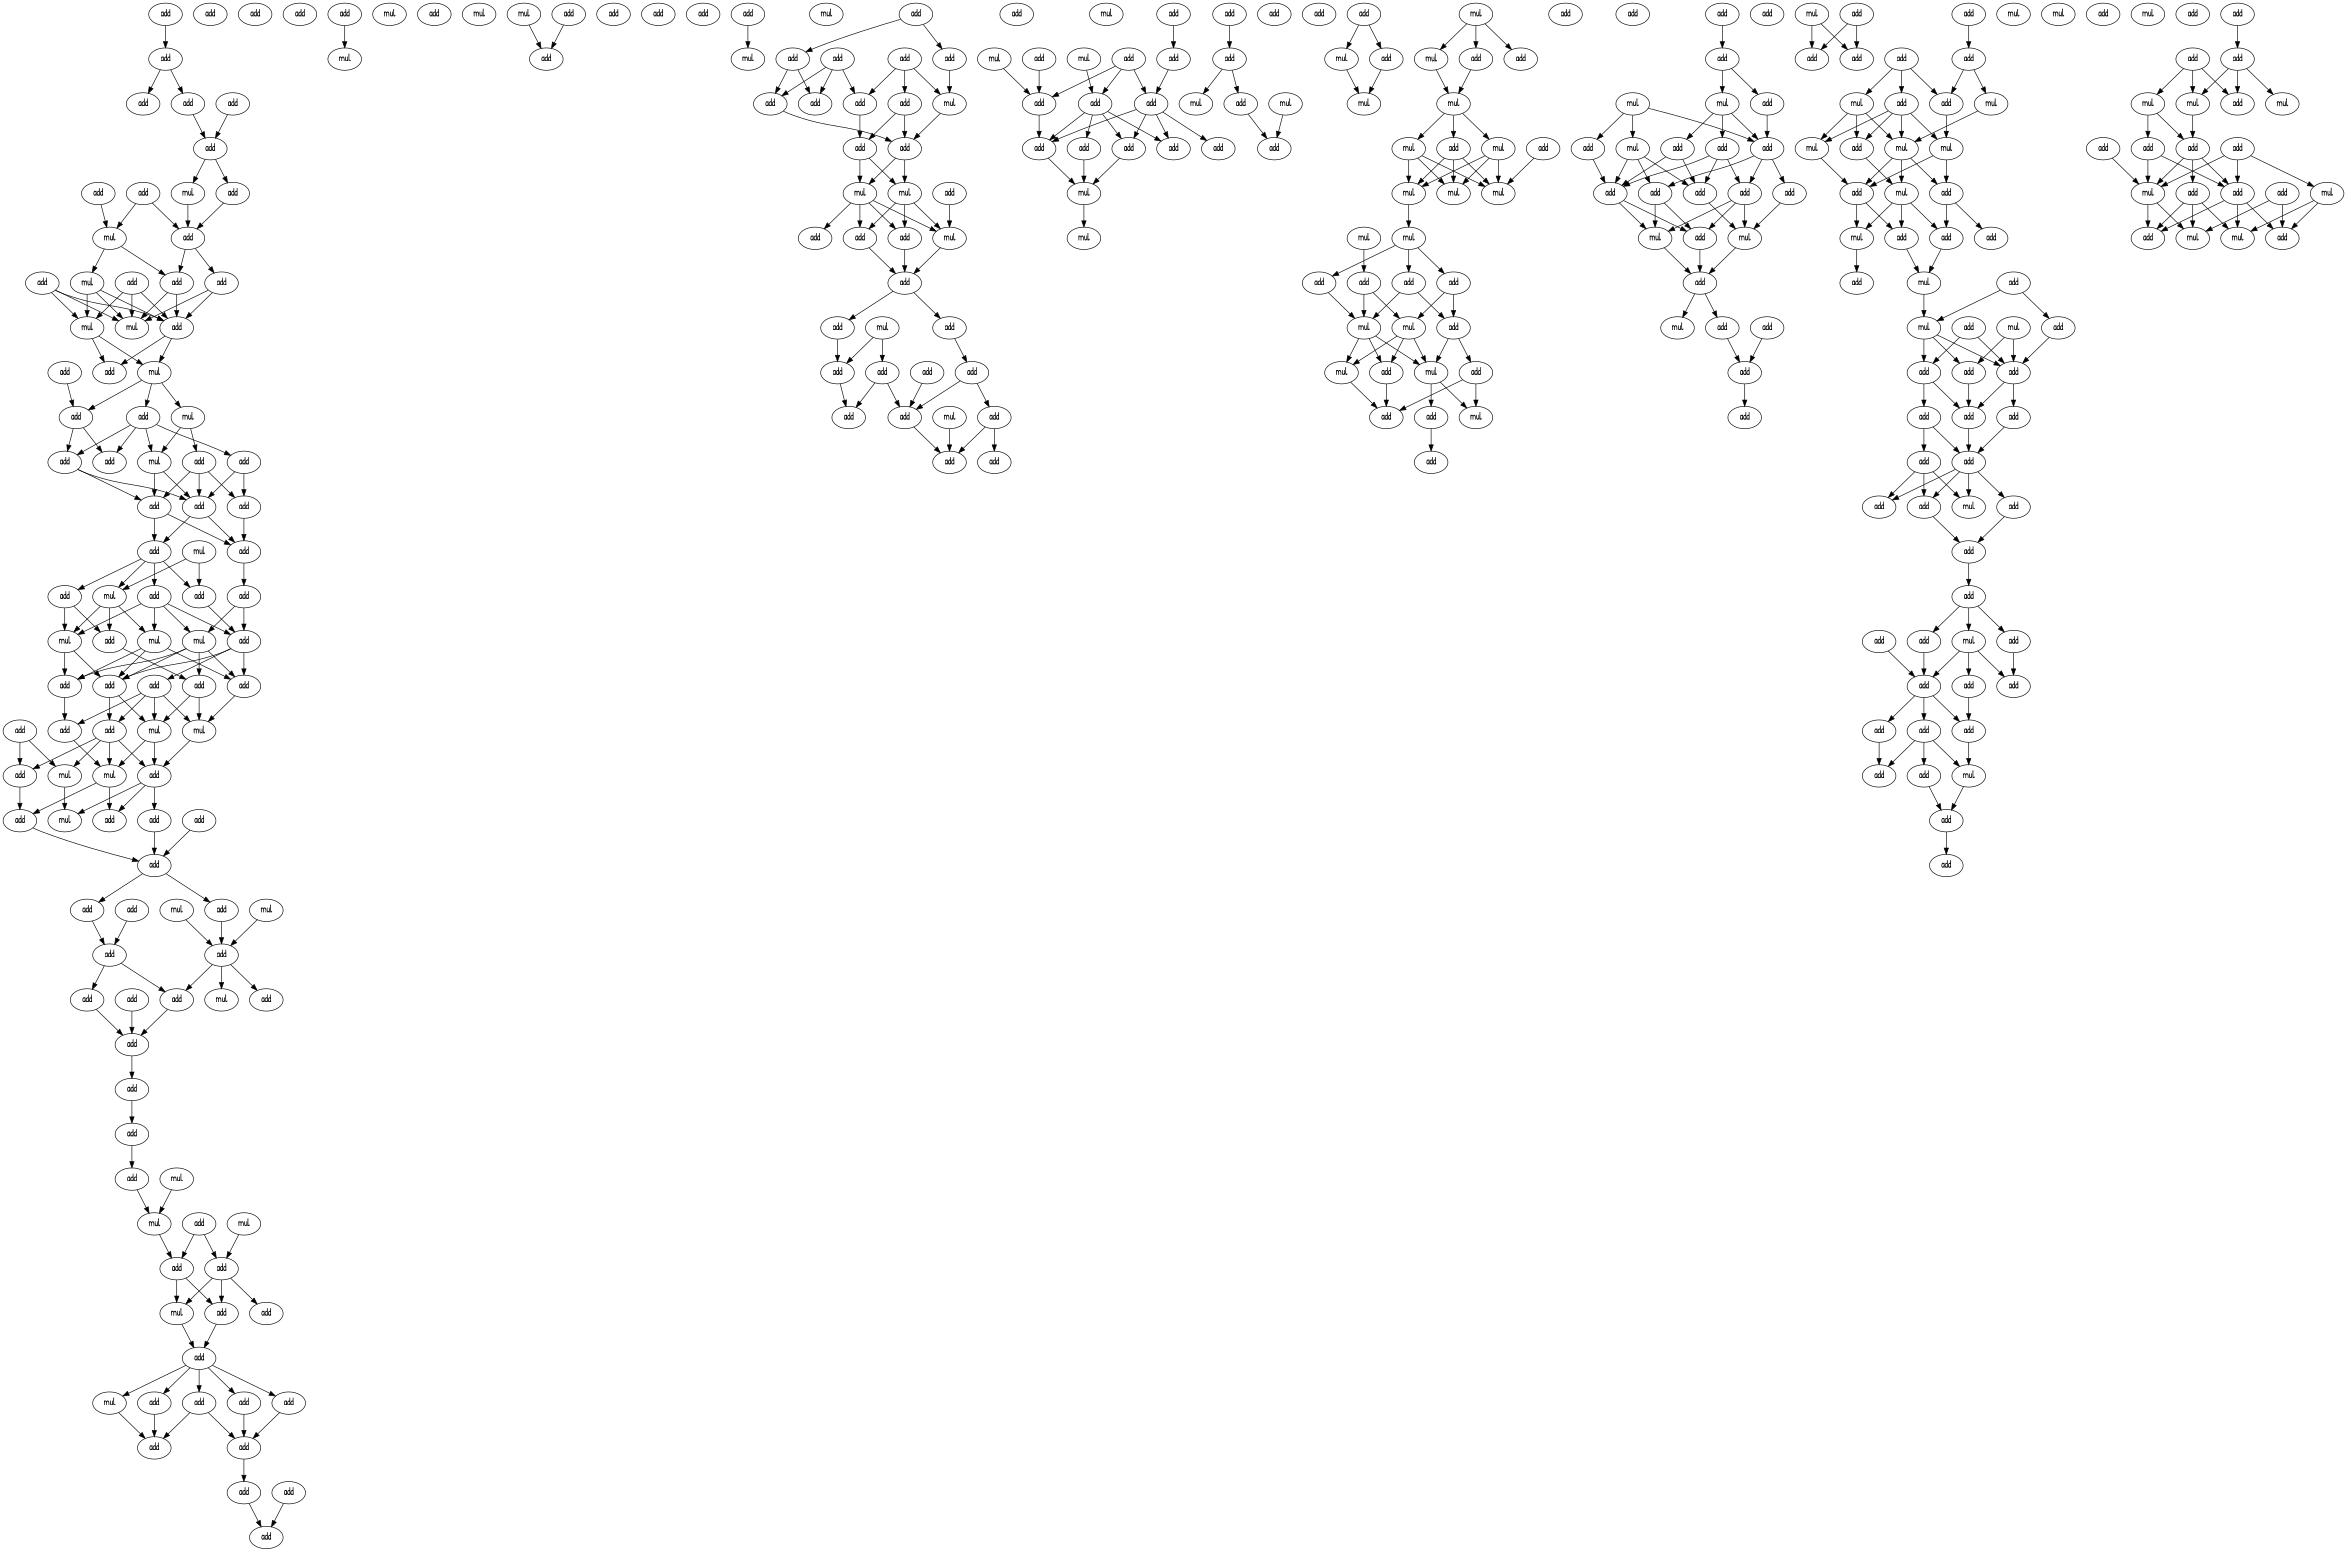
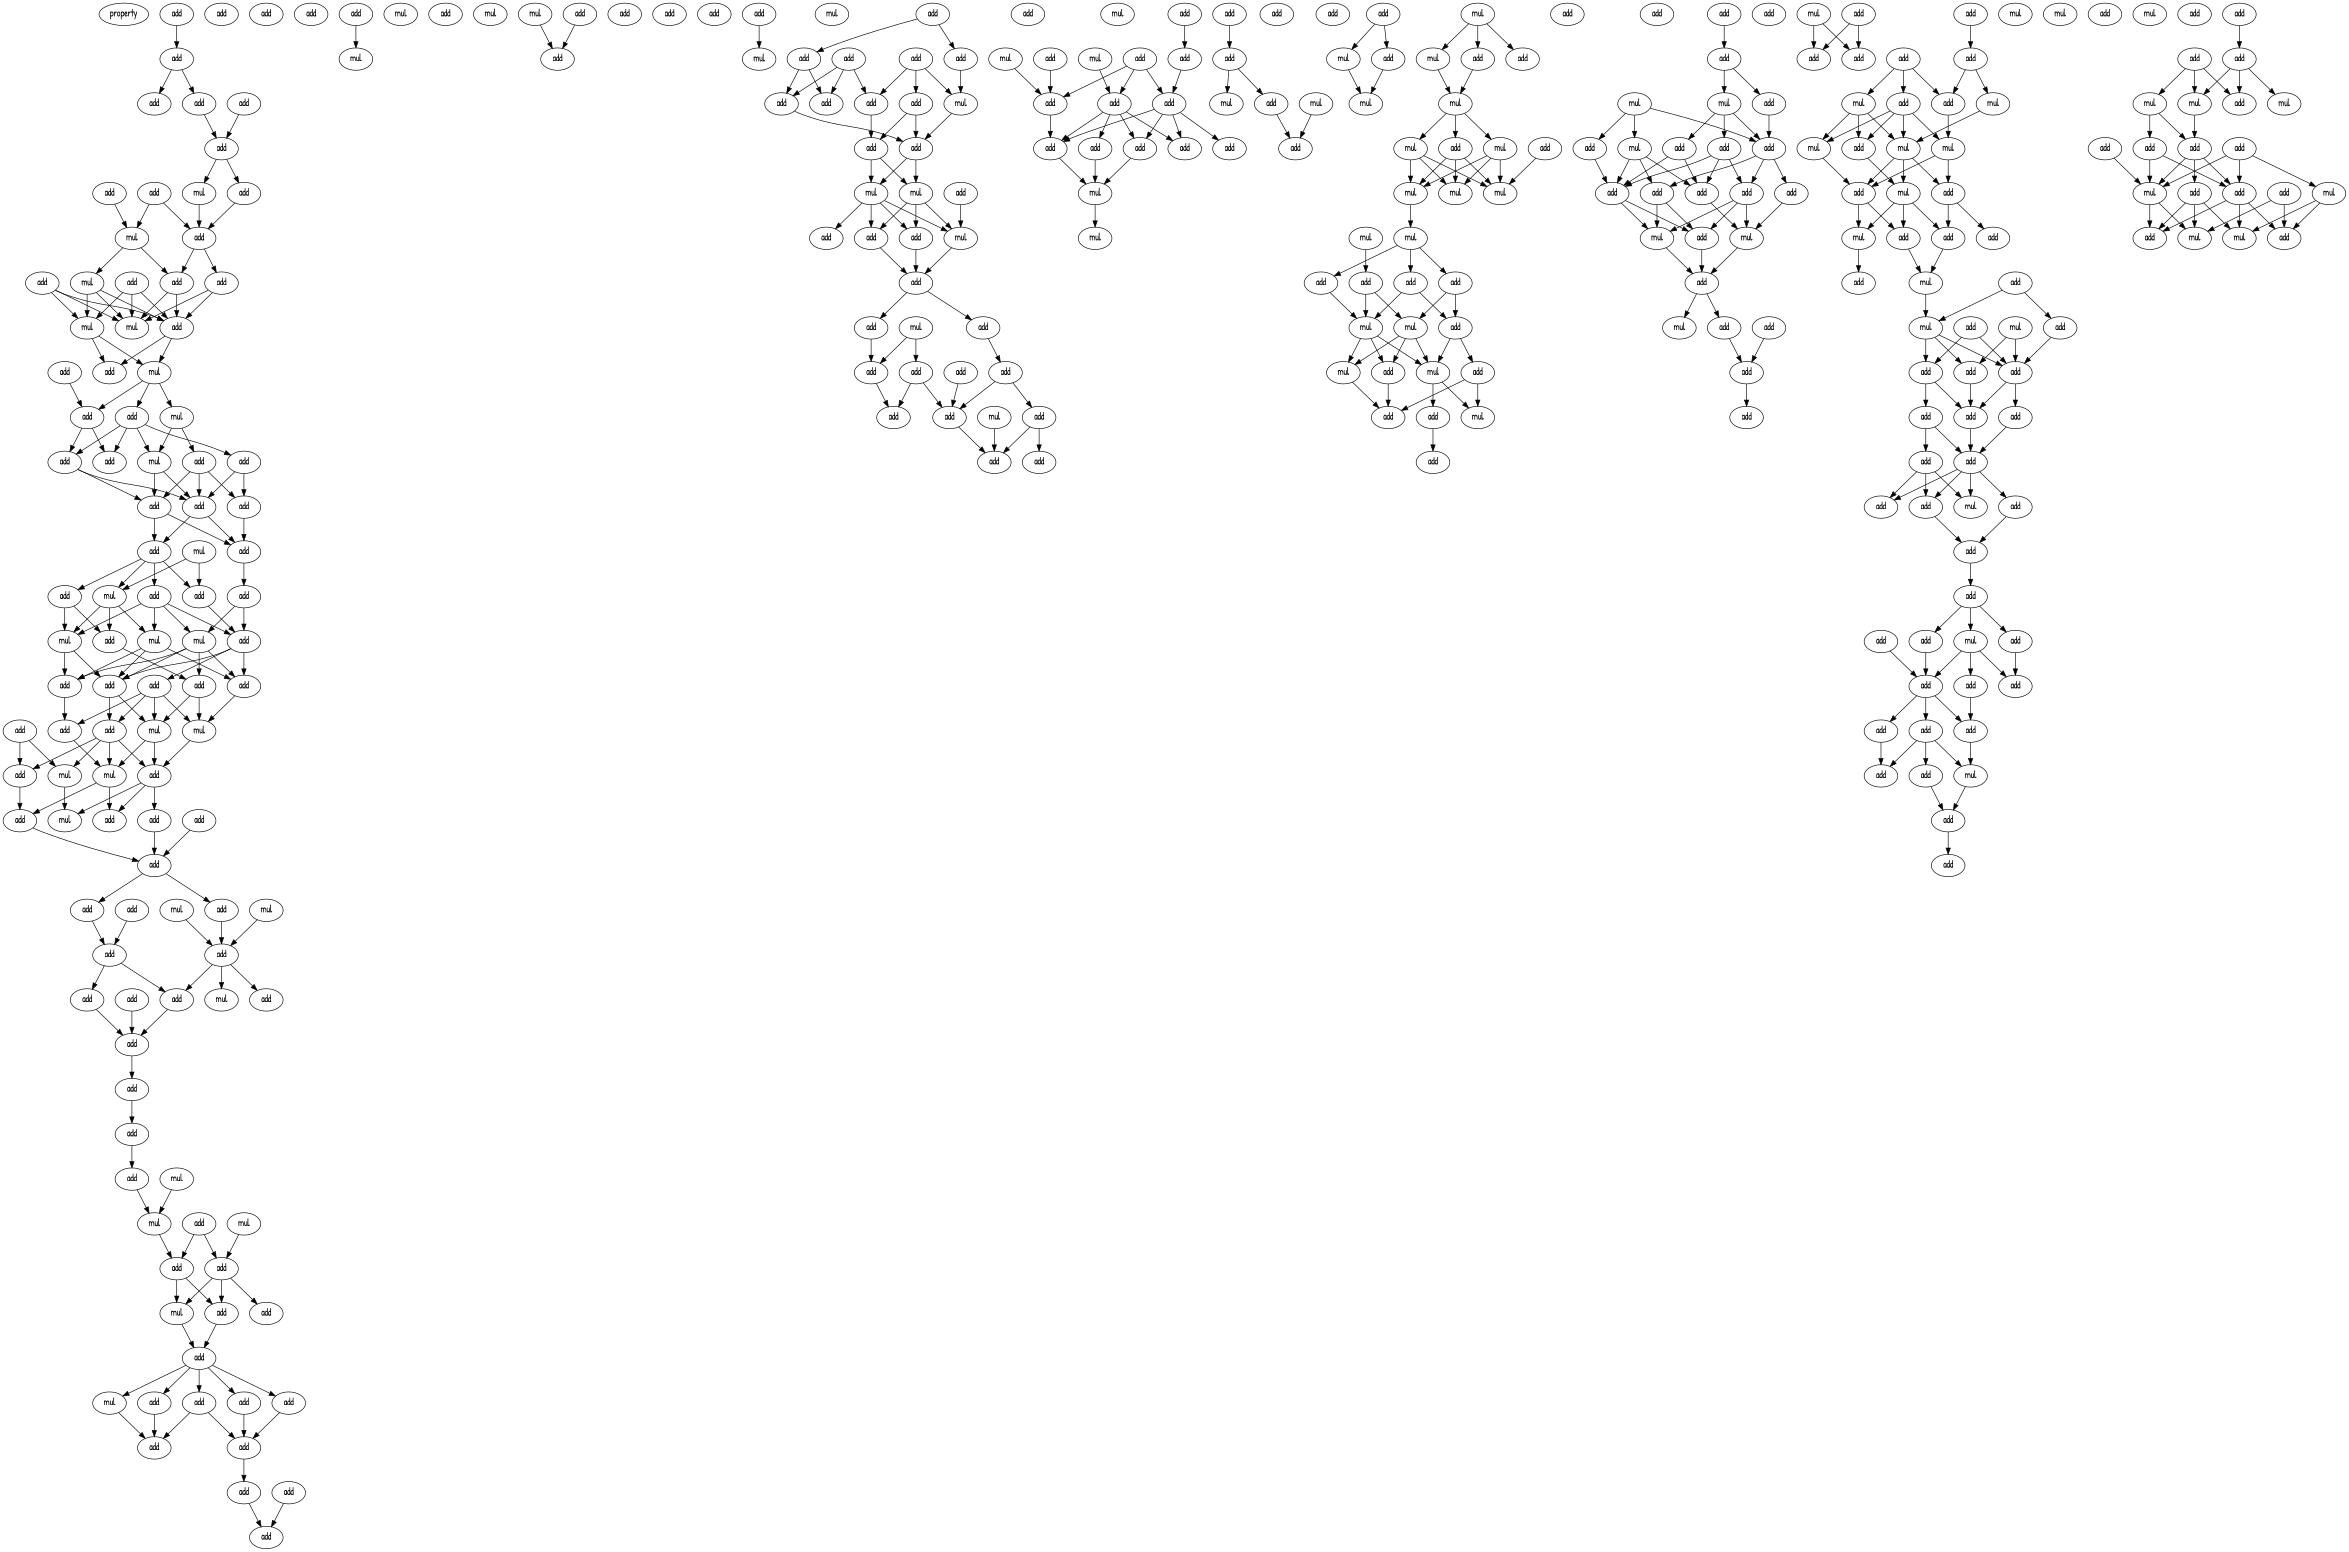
node "property": added
